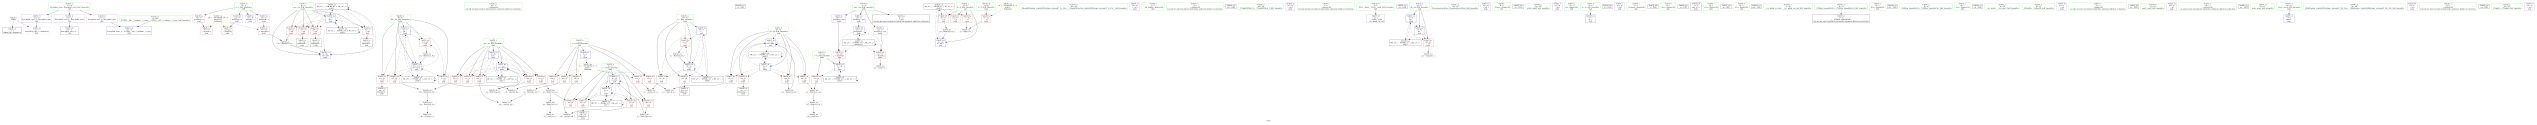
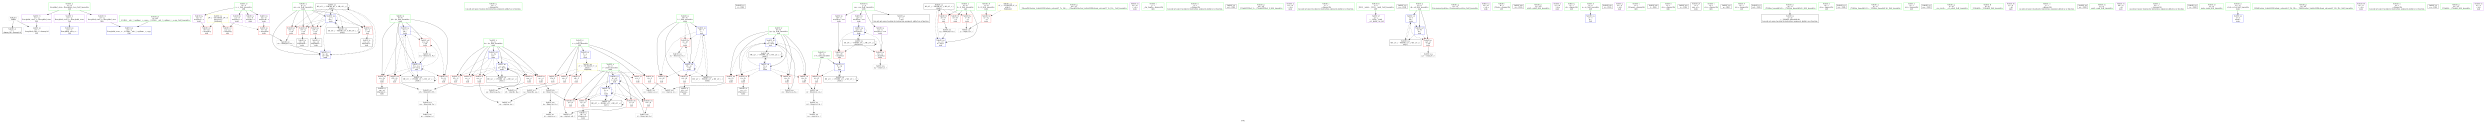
node "NodeID: 22": removed
